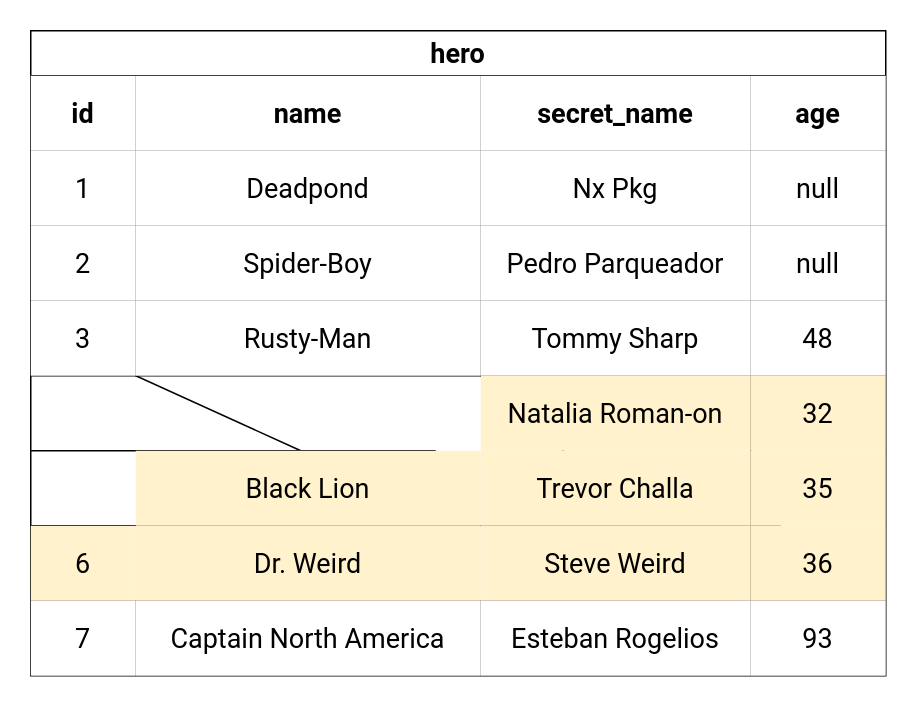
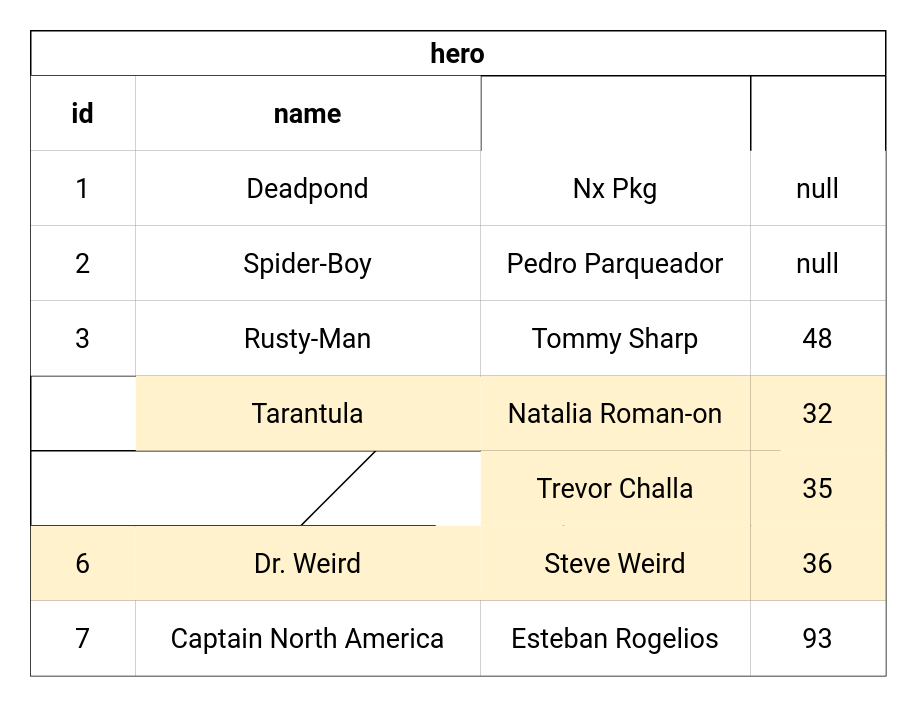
node "secret_name": removed
node "age": removed
node "Tarantula": added
node "Black Lion": removed
